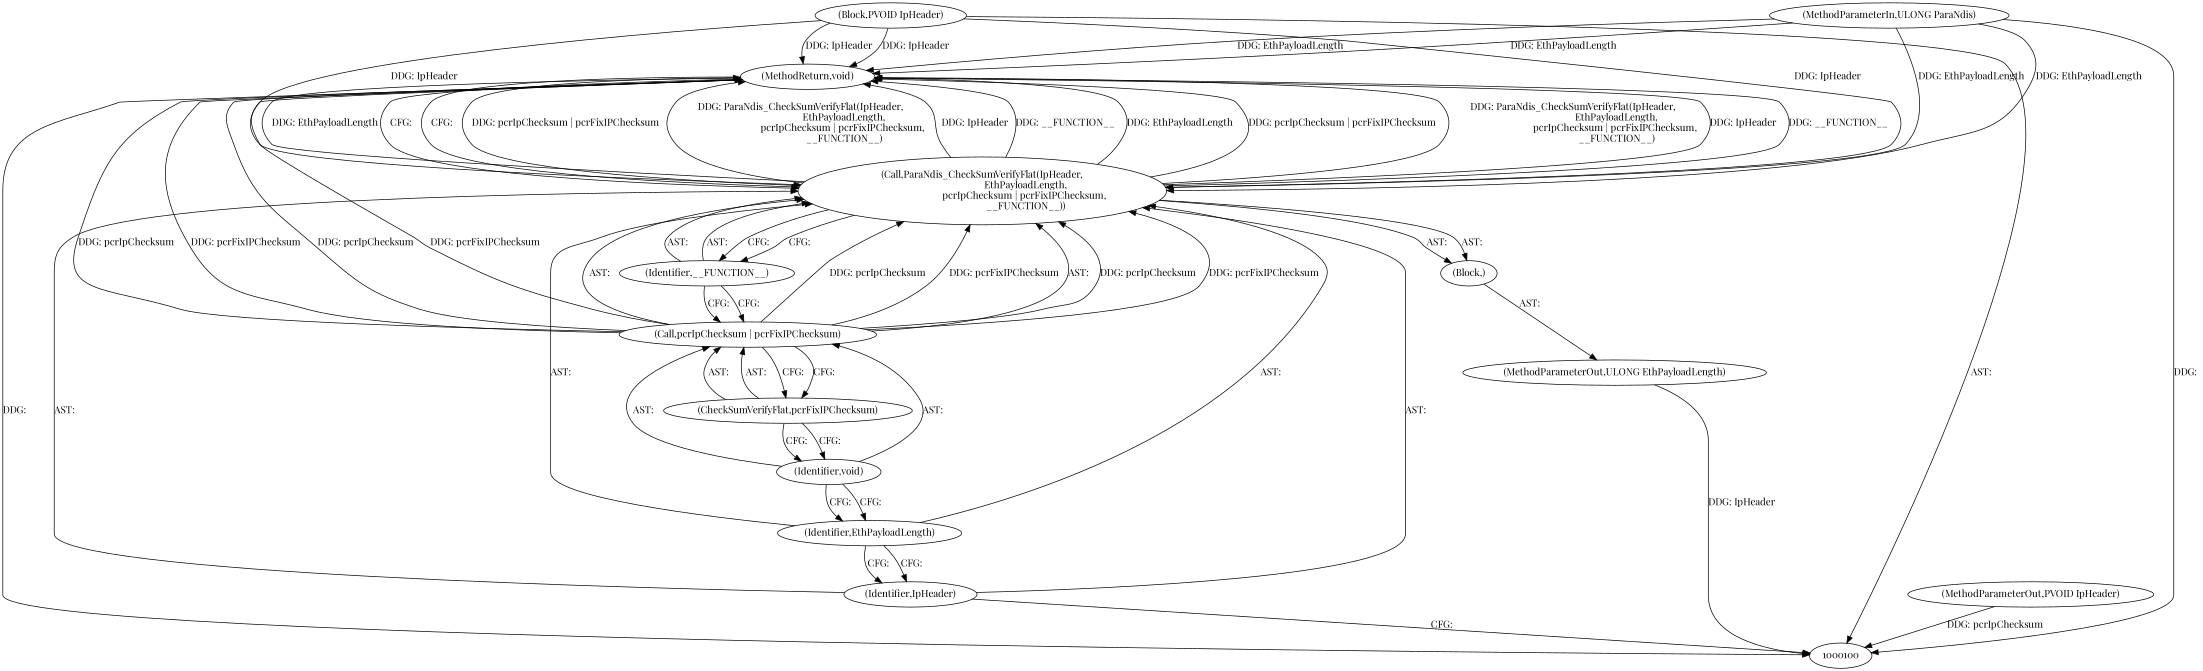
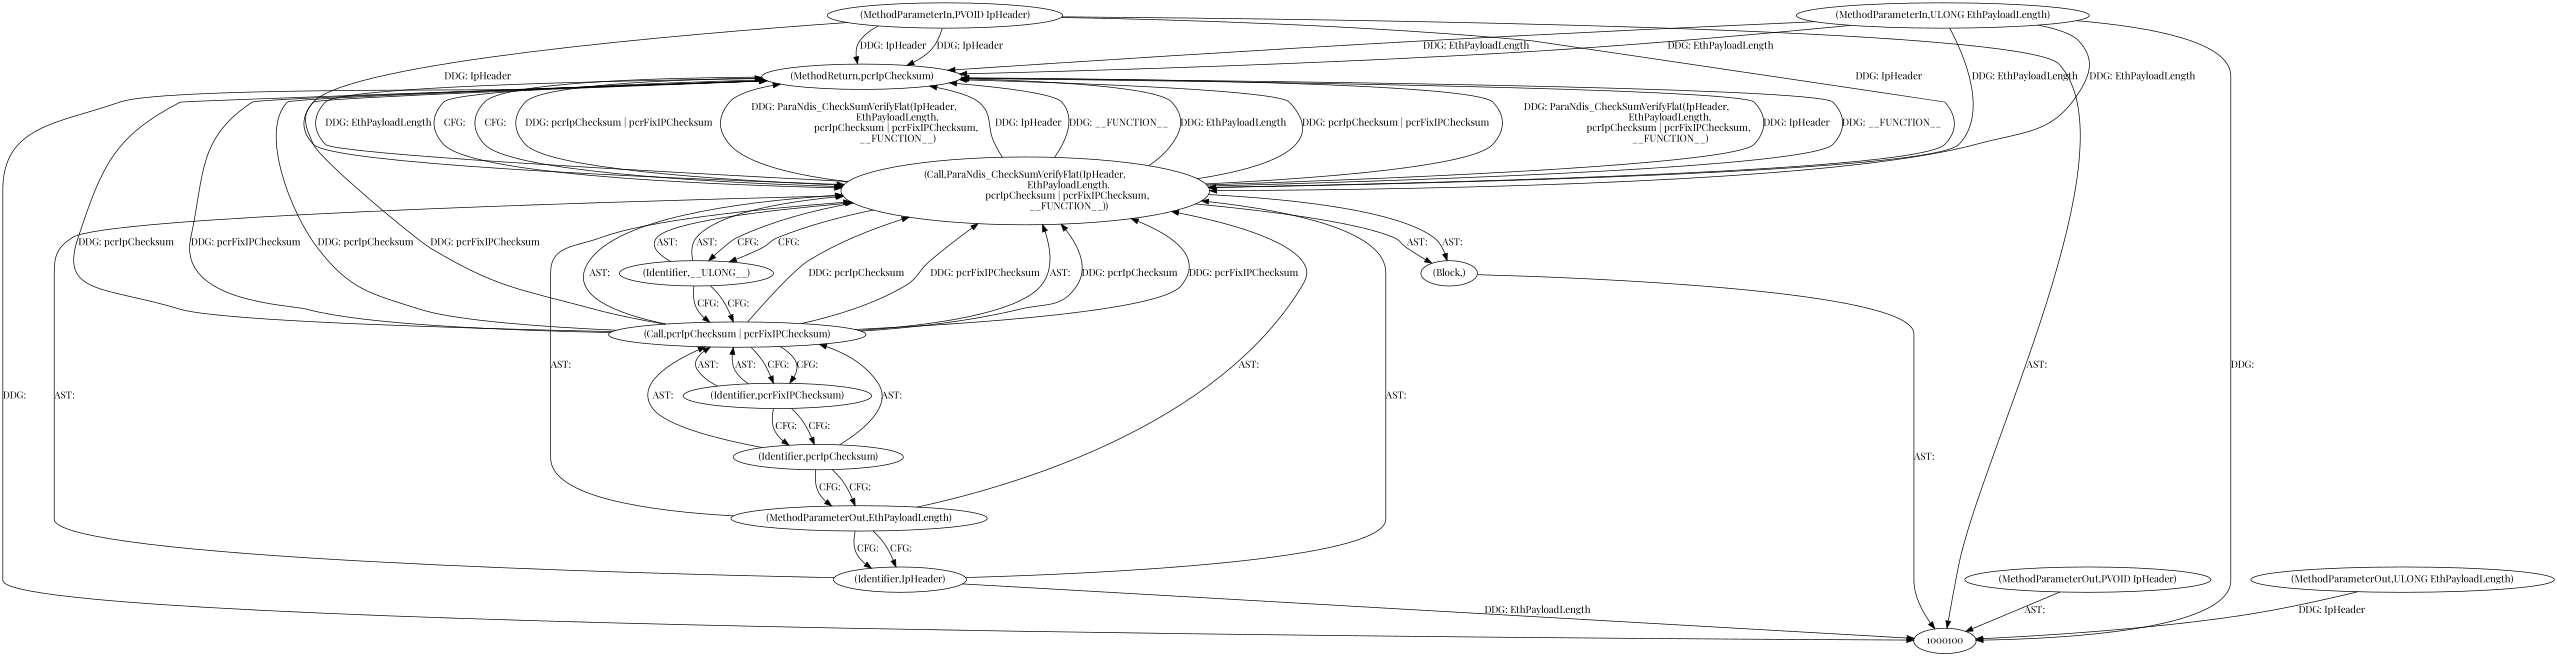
node "(Block,PVOID IpHeader)": label "(Block,PVOID IpHeader)" -> "(MethodParameterIn,PVOID IpHeader)"
node "(MethodParameterIn,ULONG ParaNdis)": label "(MethodParameterIn,ULONG ParaNdis)" -> "(MethodParameterIn,ULONG EthPayloadLength)"
node "(MethodReturn,void)": label "(MethodReturn,void)" -> "(MethodReturn,pcrIpChecksum)"
node "(Identifier,__FUNCTION__)": label "(Identifier,__FUNCTION__)" -> "(Identifier,__ULONG__)"
edge "(Block,)" -> "(MethodParameterOut,ULONG EthPayloadLength)": now "(Block,)" -> "1000100"
node "(CheckSumVerifyFlat,pcrFixIPChecksum)": label "(CheckSumVerifyFlat,pcrFixIPChecksum)" -> "(Identifier,pcrFixIPChecksum)"
node "(Identifier,void)": label "(Identifier,void)" -> "(Identifier,pcrIpChecksum)"
node "(Identifier,EthPayloadLength)": label "(Identifier,EthPayloadLength)" -> "(MethodParameterOut,EthPayloadLength)"
edge "(Identifier,IpHeader)" -> "1000100": label "CFG: " -> "DDG: EthPayloadLength"
edge "(MethodParameterOut,PVOID IpHeader)" -> "1000100": label "DDG: pcrIpChecksum" -> "AST: "
